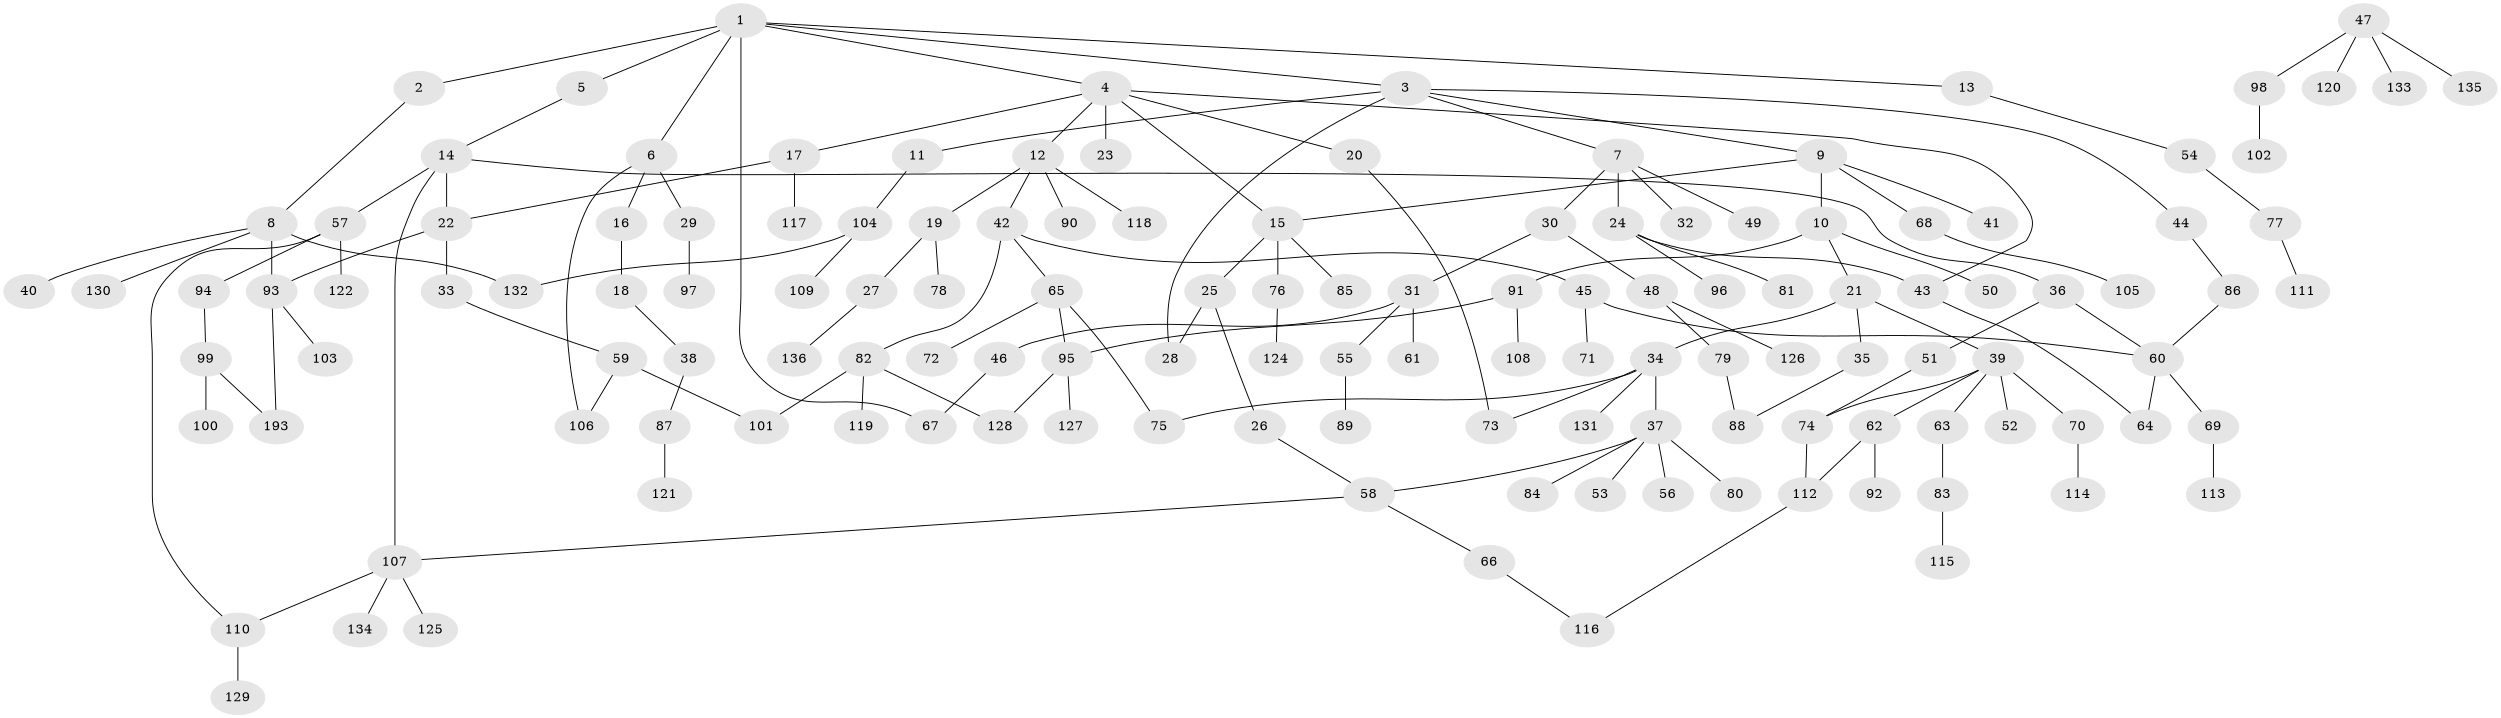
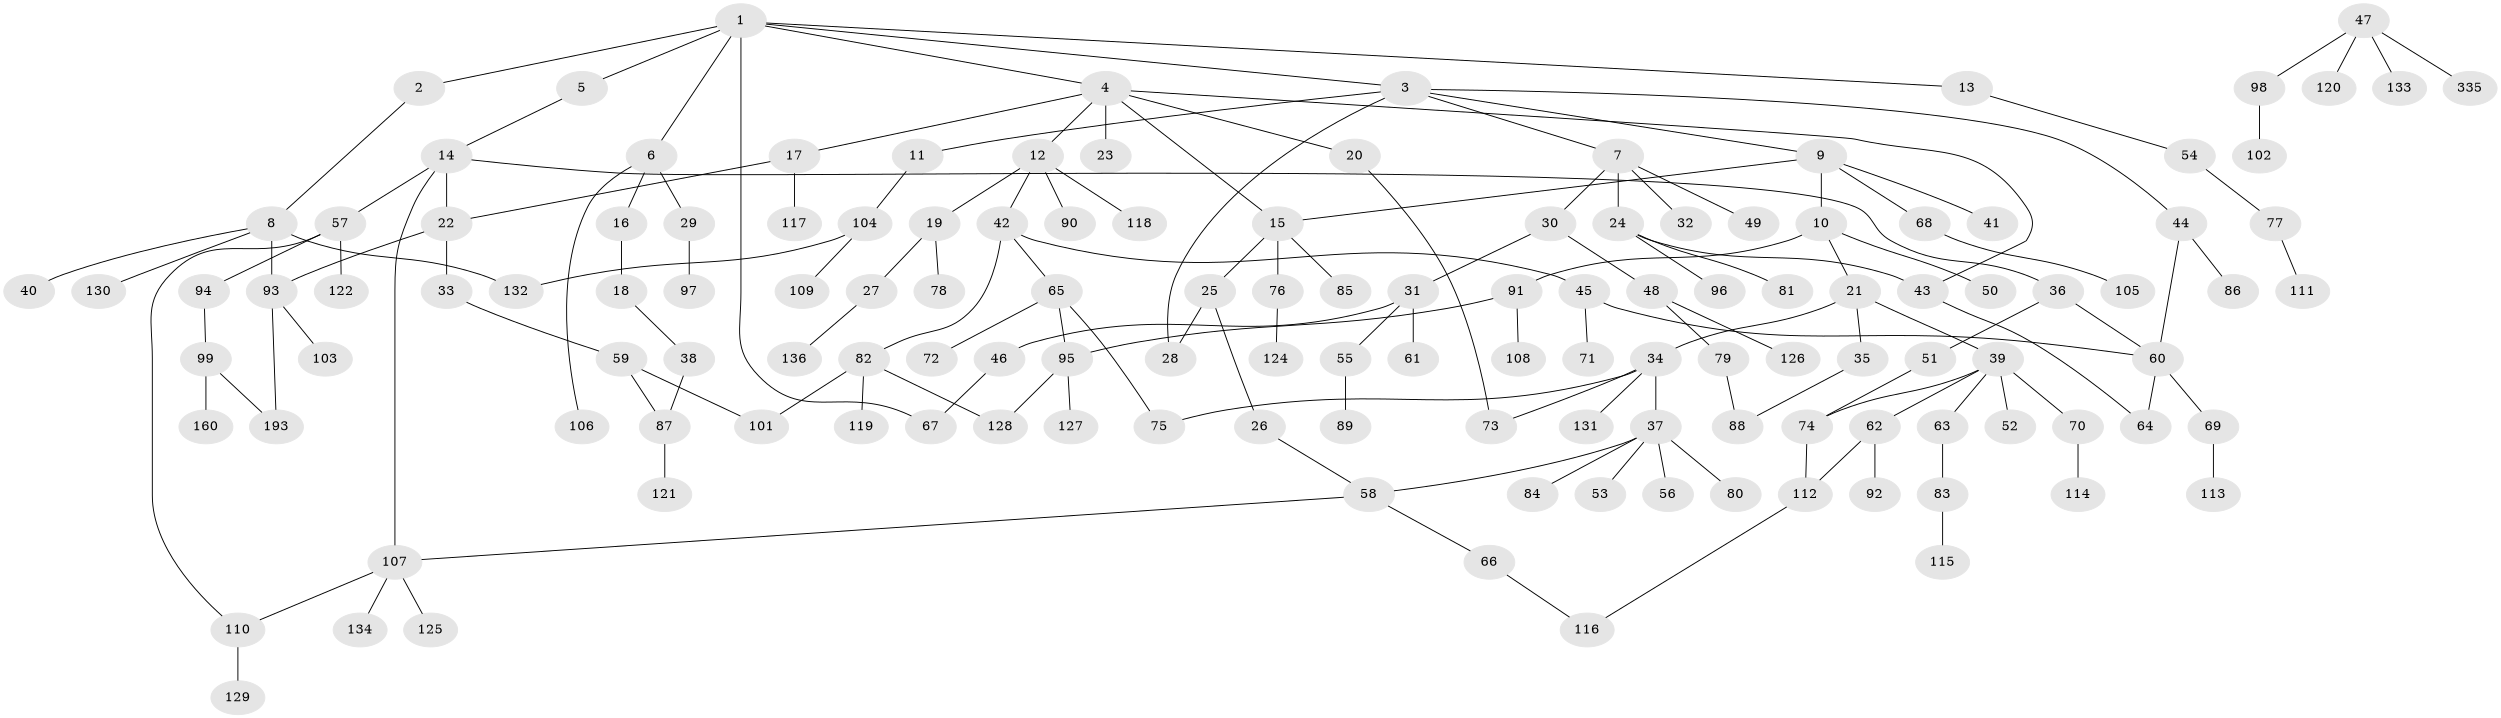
node "135": label "135" -> "335"
edge "86" -- "60": now "44" -- "60"
edge "59" -- "106": now "59" -- "87"
node "100": label "100" -> "160"
